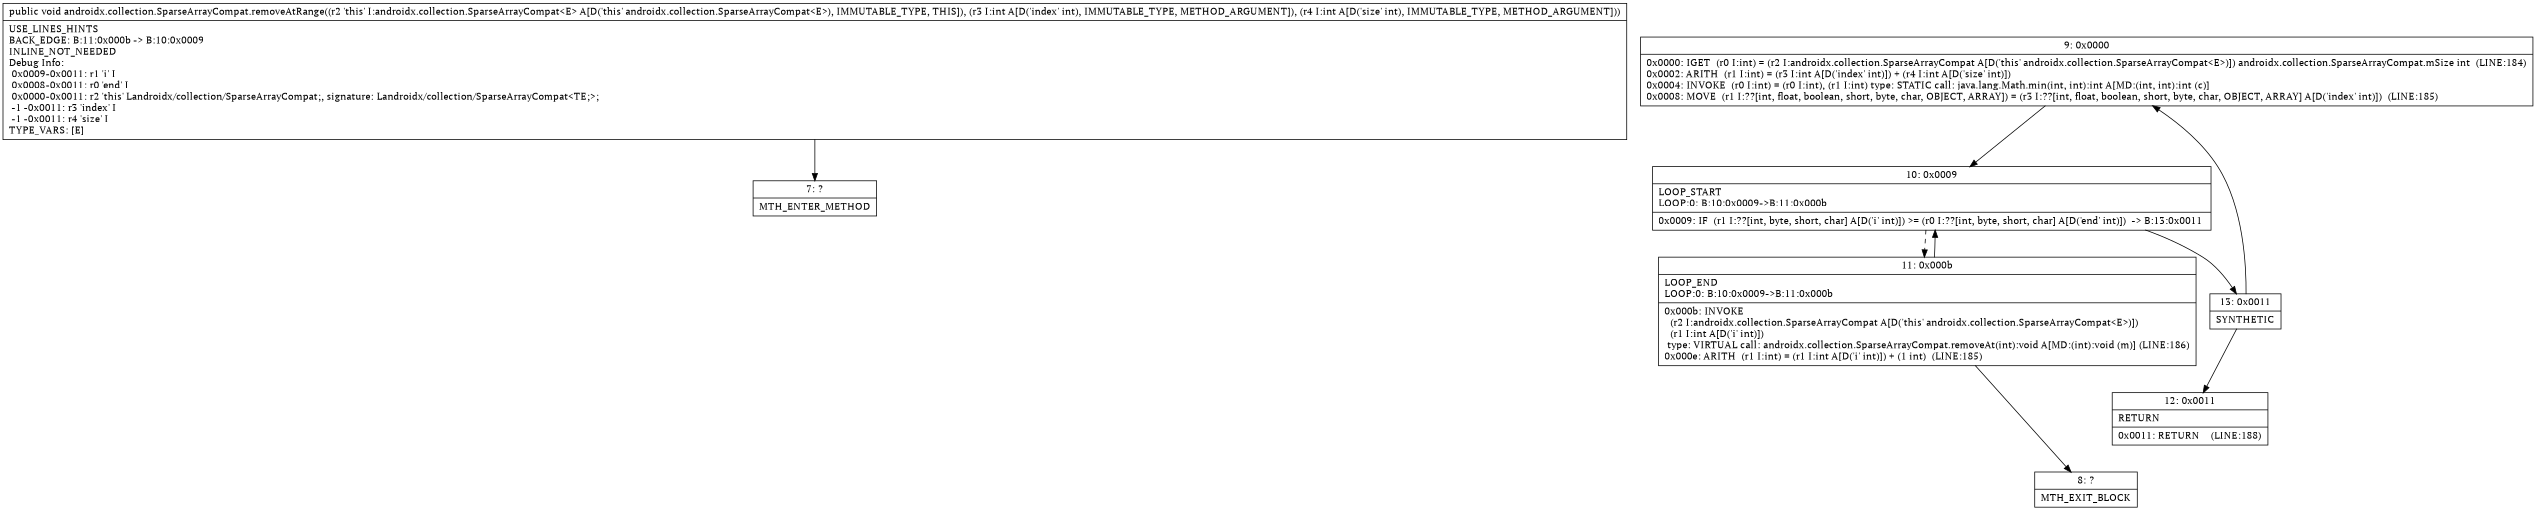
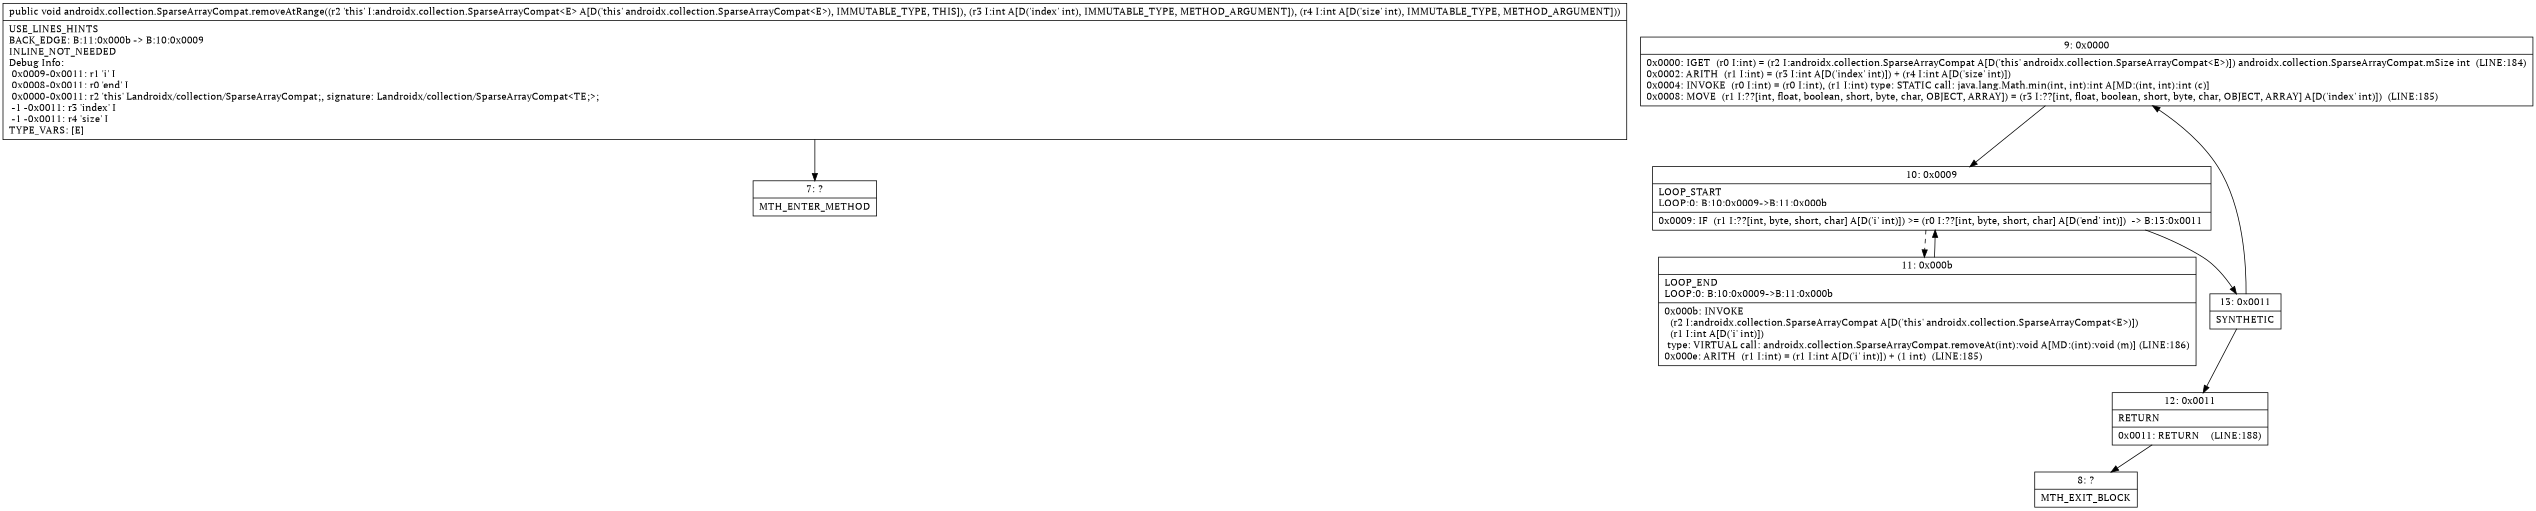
edge "11: 0x000b" -> "8: ?": now "12: 0x0011" -> "8: ?"
